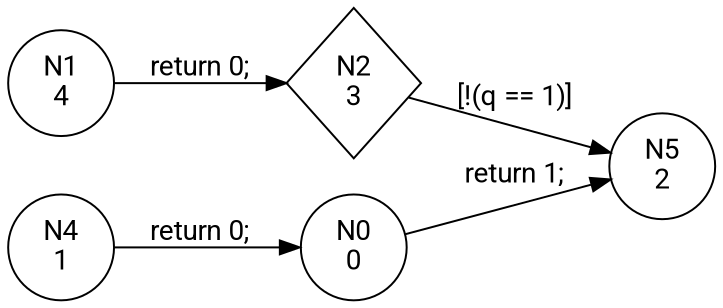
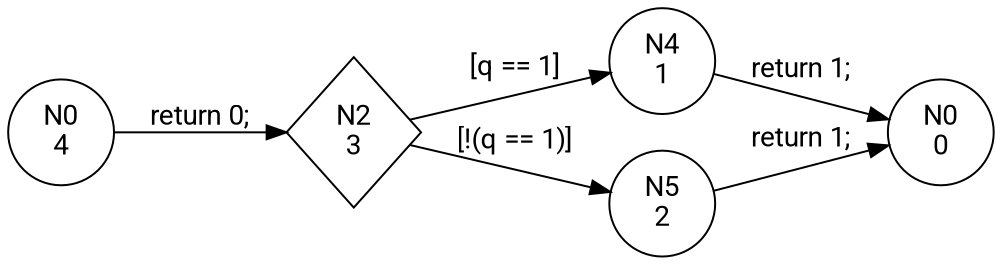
node "N1 4": label "N1 4" -> "N0 4"
edge "N2 3" -> "N4 1": added, label "[q == 1]"
edge "N0 0" -> "N5 2": reversed
edge "N4 1" -> "N0 0": label "return 0;" -> "return 1;"
